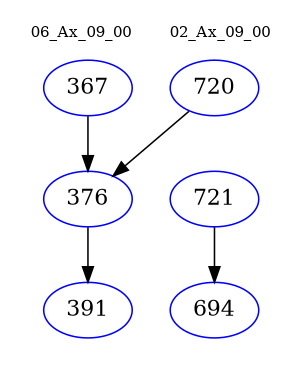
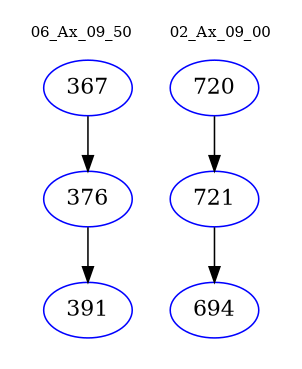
cluster "06_Ax_09_00": label "06_Ax_09_00" -> "06_Ax_09_50"
edge "720" -> "376": now "720" -> "721"
